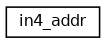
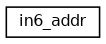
node "in4_addr": label "in4_addr" -> "in6_addr"
